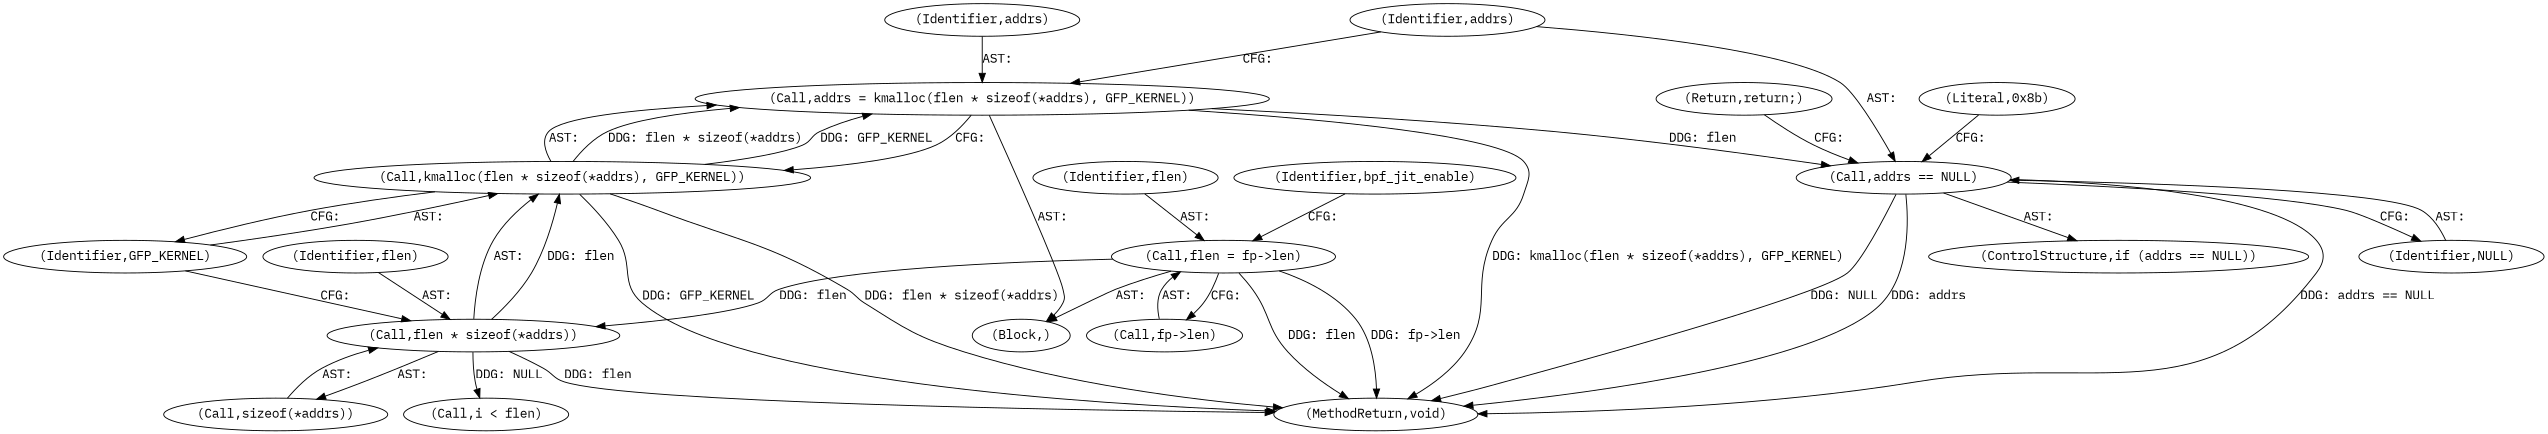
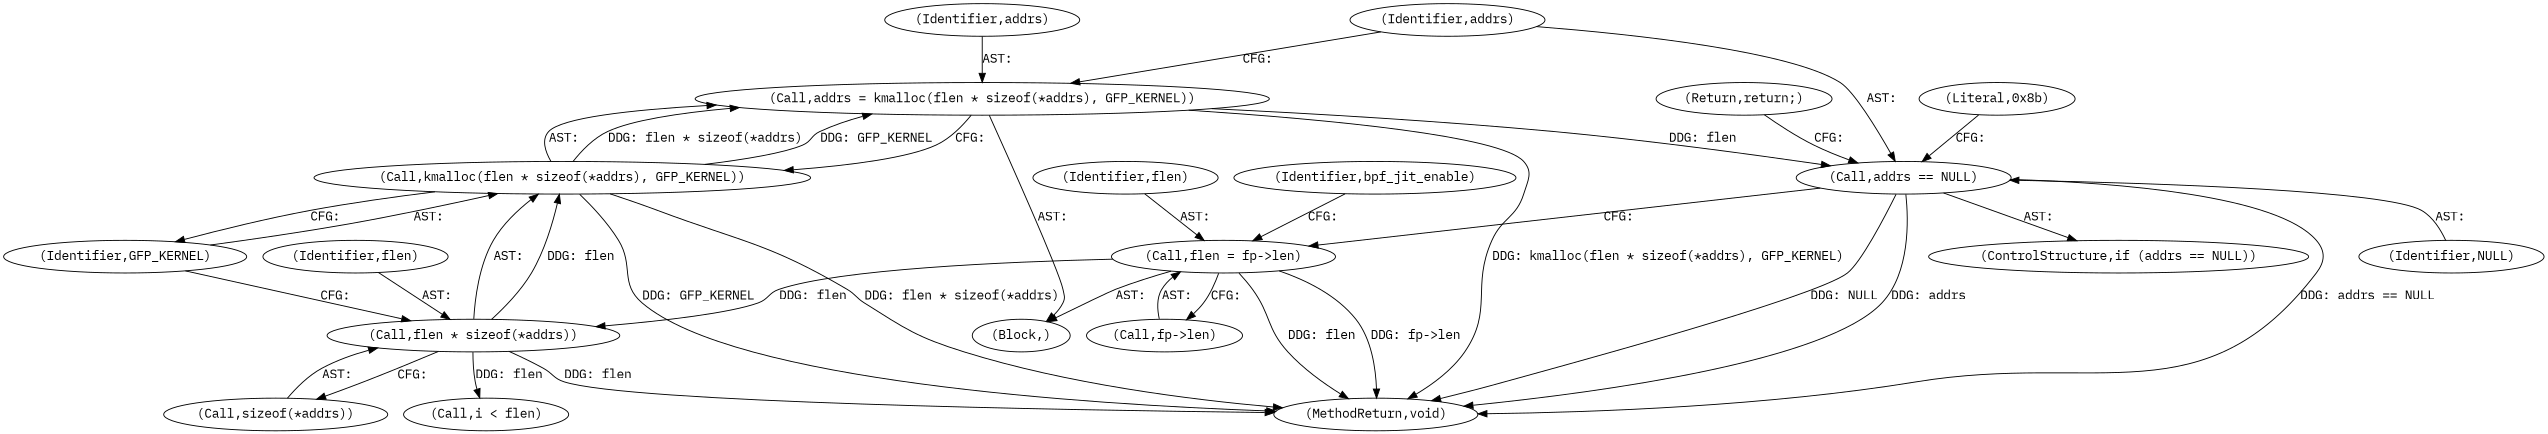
edge "(Call,addrs == NULL)" -> "(Identifier,NULL)": now "(Call,addrs == NULL)" -> "(Call,flen = fp->len)"
edge "(Call,flen * sizeof(*addrs))" -> "(Call,sizeof(*addrs))": label "AST: " -> "CFG: "
edge "(Call,flen * sizeof(*addrs))" -> "(Call,i < flen)": label "DDG: NULL" -> "DDG: flen"
